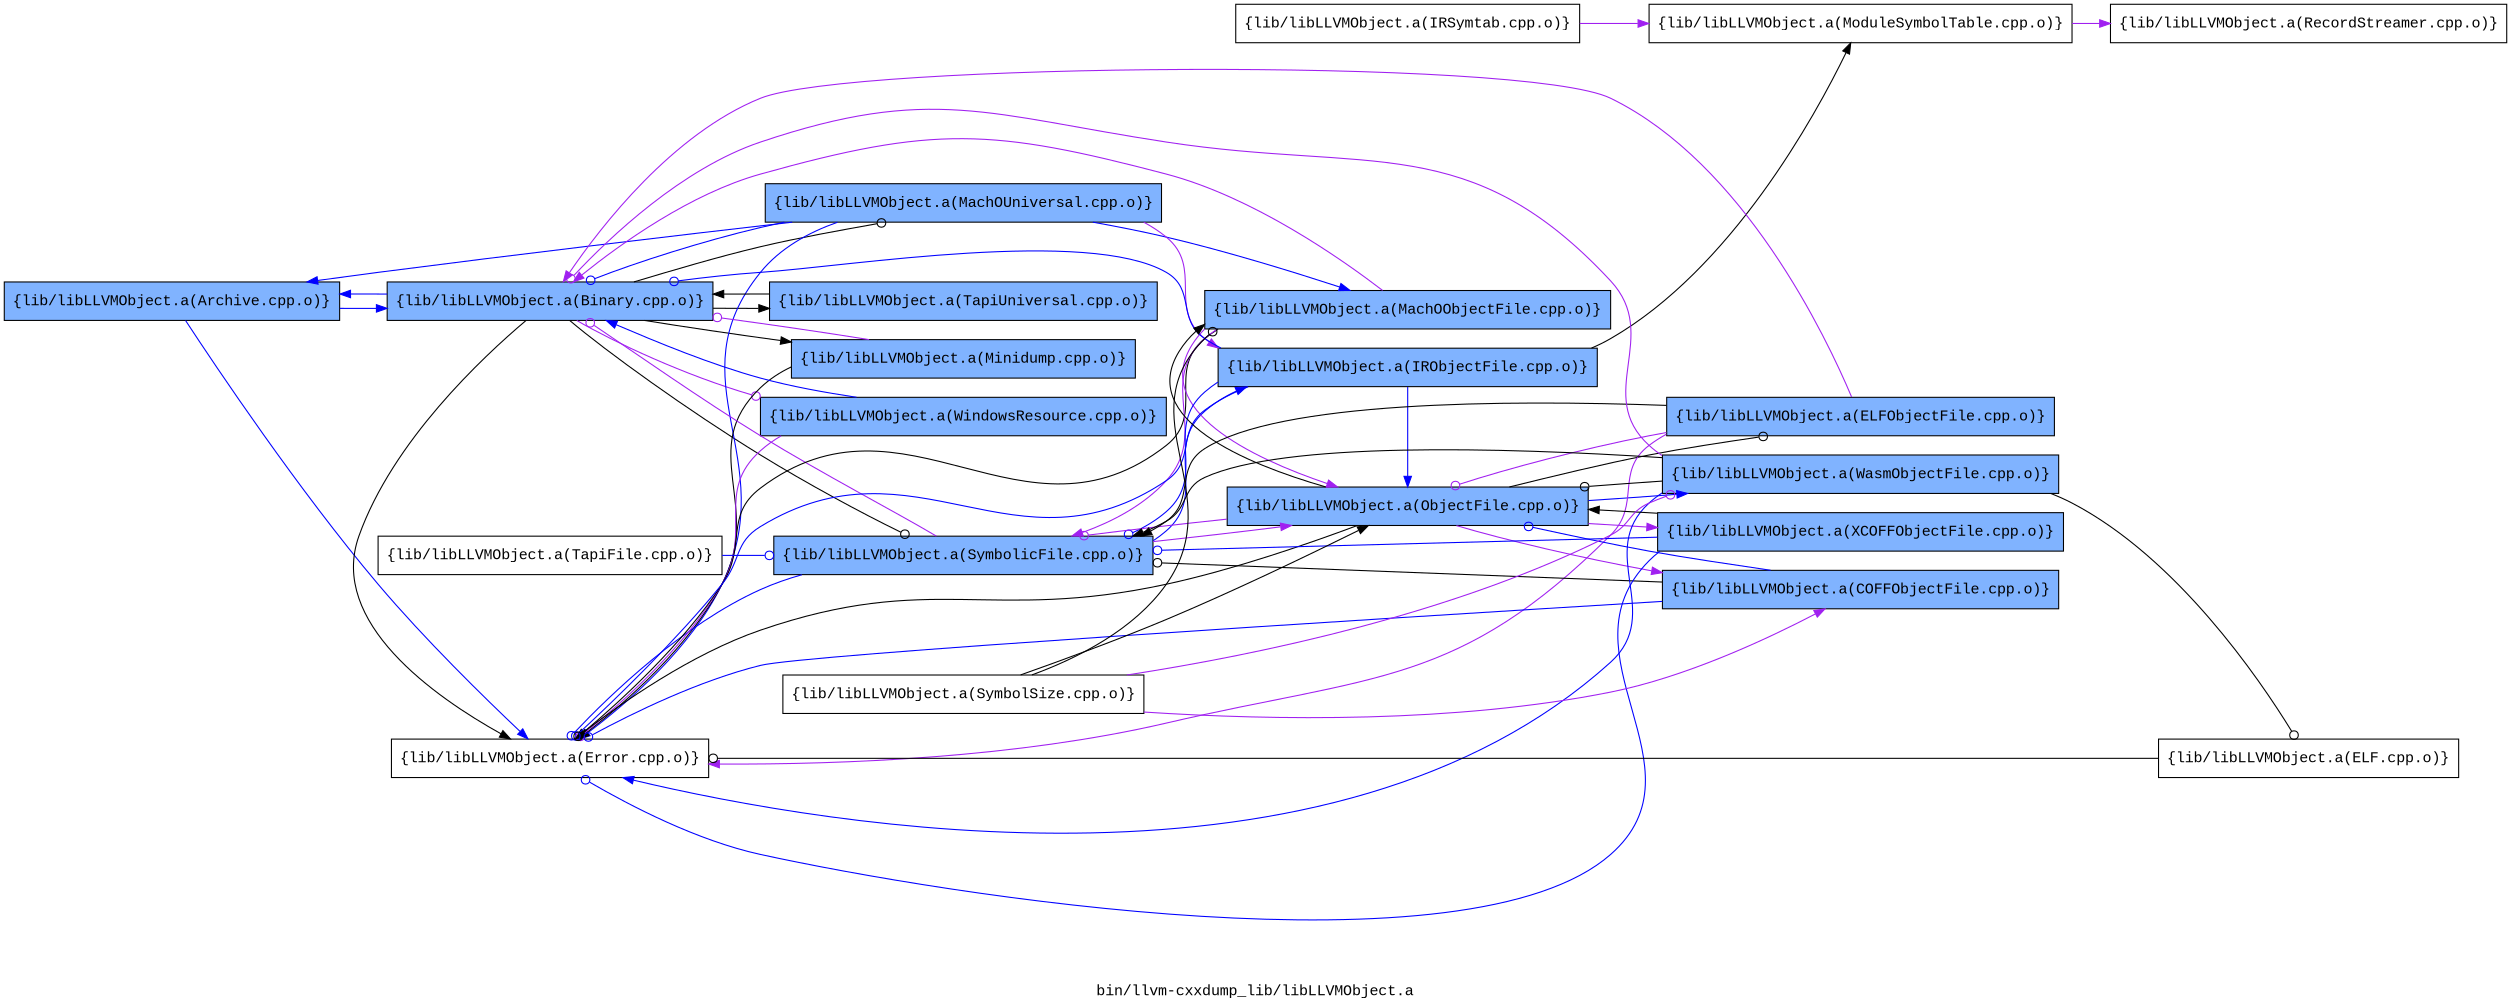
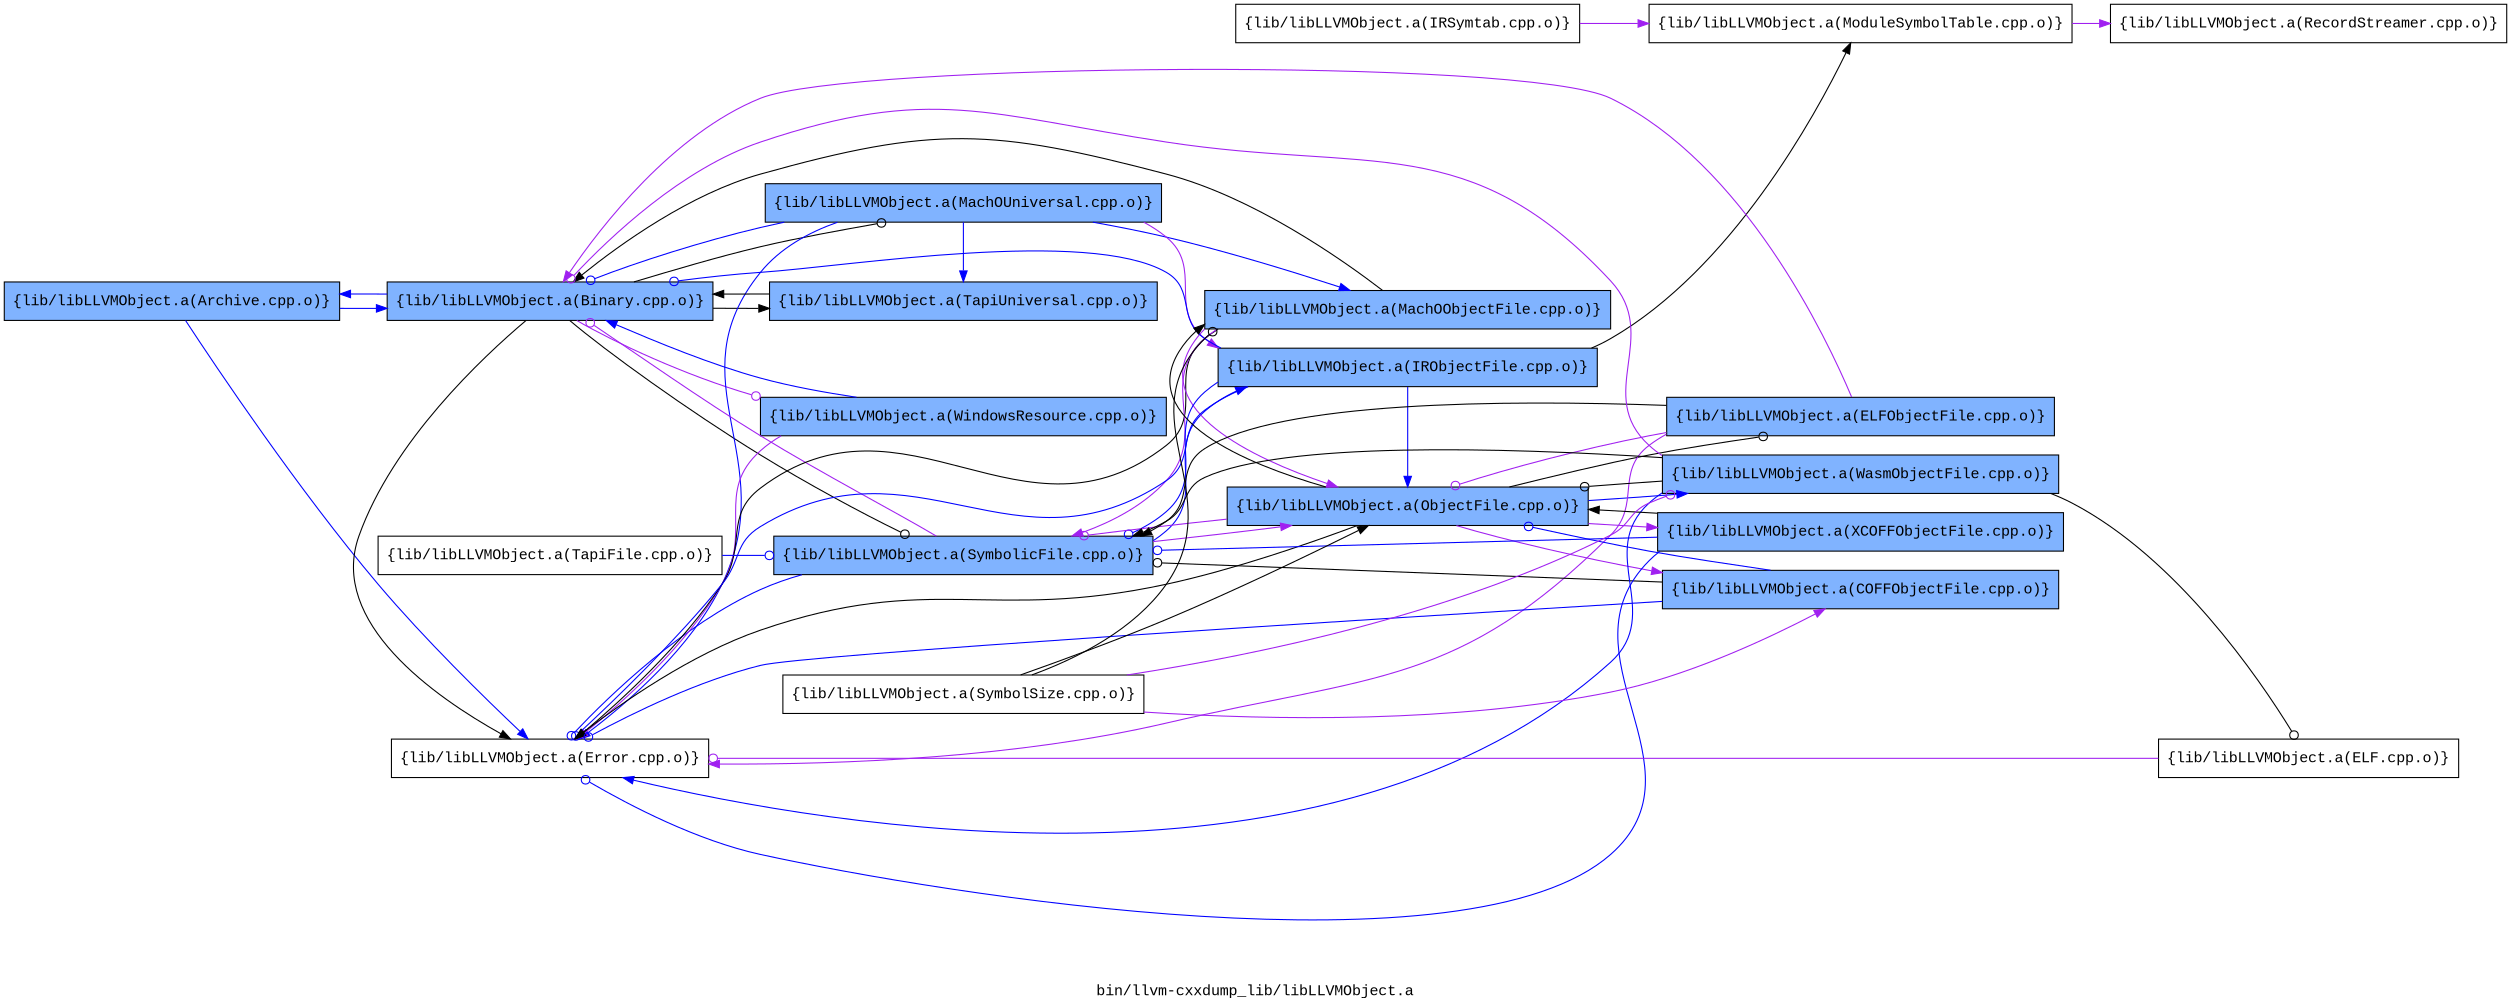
edge "{lib/libLLVMObject.a(MachOObjectFile.cpp.o)}" -> "{lib/libLLVMObject.a(Binary.cpp.o)}": color purple -> black
edge "{lib/libLLVMObject.a(MachOUniversal.cpp.o)}" -> "{lib/libLLVMObject.a(Archive.cpp.o)}": now "{lib/libLLVMObject.a(MachOUniversal.cpp.o)}" -> "{lib/libLLVMObject.a(TapiUniversal.cpp.o)}"
node "{lib/libLLVMObject.a(Minidump.cpp.o)}": removed
edge "{lib/libLLVMObject.a(WindowsResource.cpp.o)}" -> "{lib/libLLVMObject.a(Error.cpp.o)}": arrowhead odot -> normal
edge "{lib/libLLVMObject.a(ObjectFile.cpp.o)}" -> "{lib/libLLVMObject.a(Error.cpp.o)}": arrowhead odot -> normal
edge "{lib/libLLVMObject.a(ELF.cpp.o)}" -> "{lib/libLLVMObject.a(Error.cpp.o)}": color black -> purple
